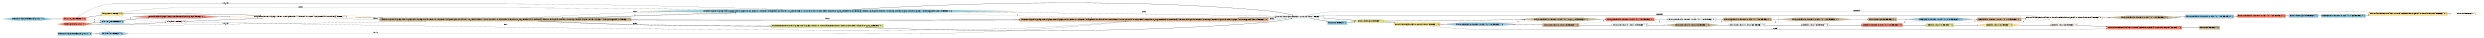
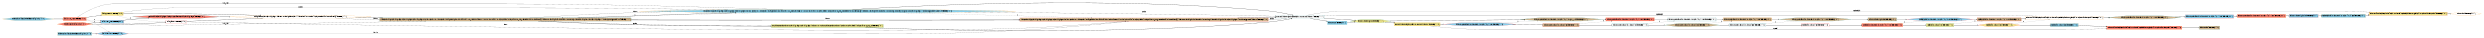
node "expected.add(new Watermark(5000))@@@20@@@['1', '1', '0']": fillcolor white -> skyblue
